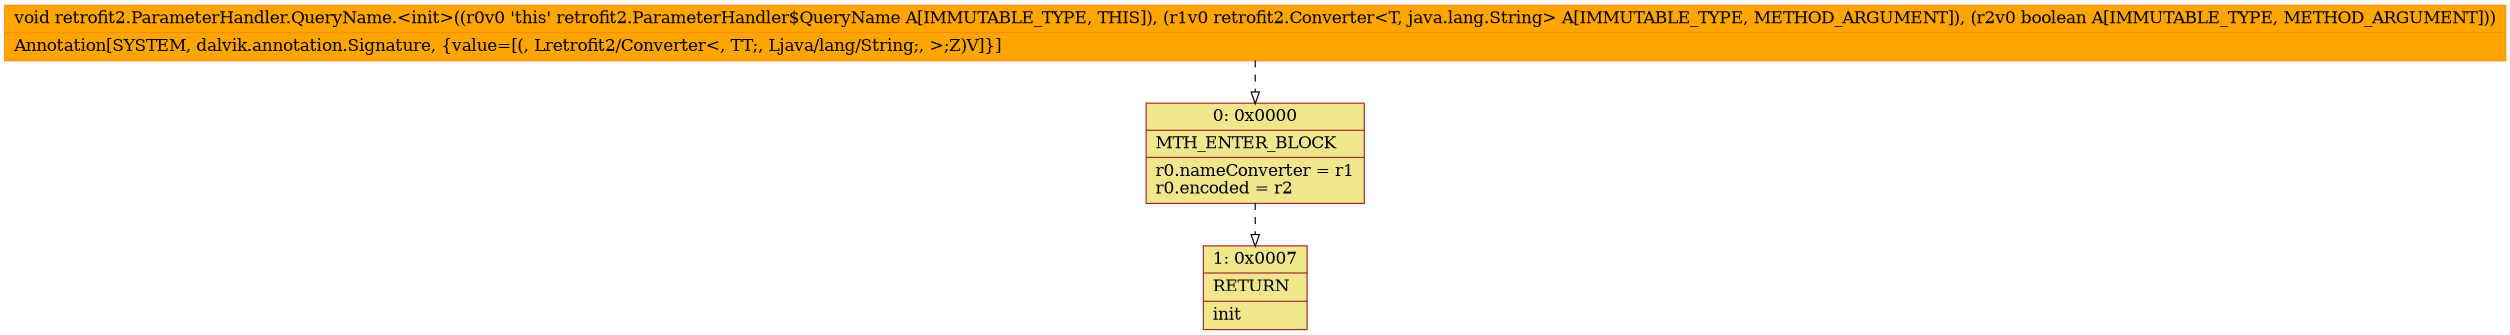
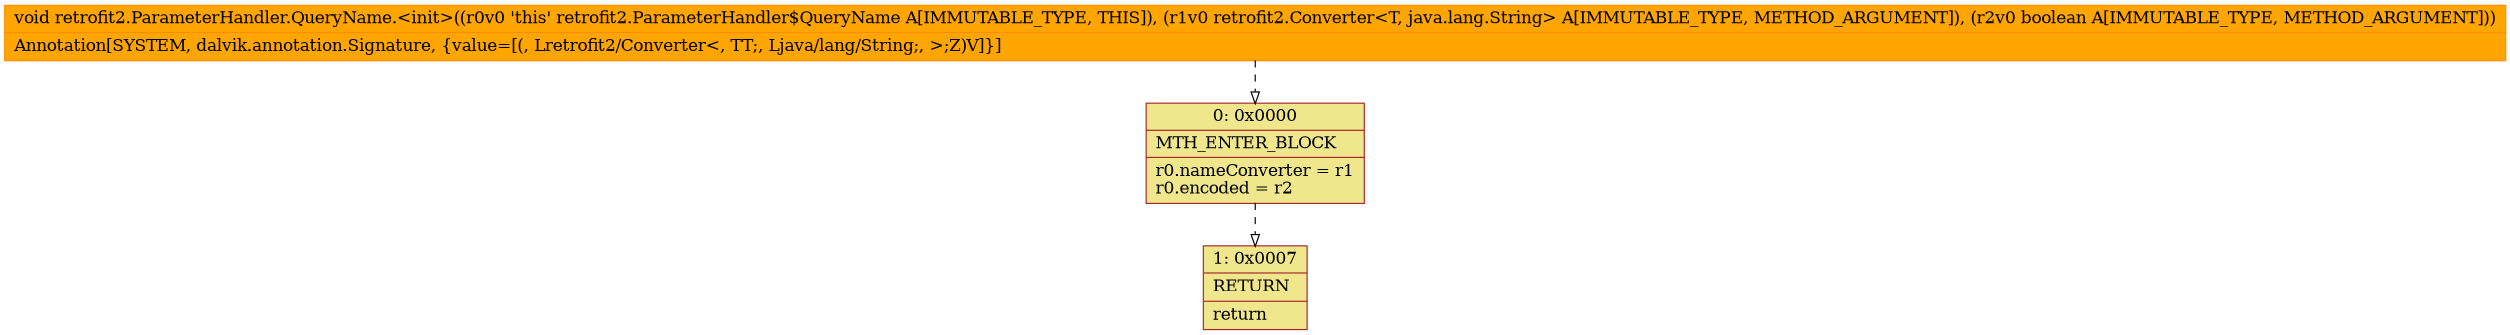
node "1: 0x0007": text "init" -> "return"
